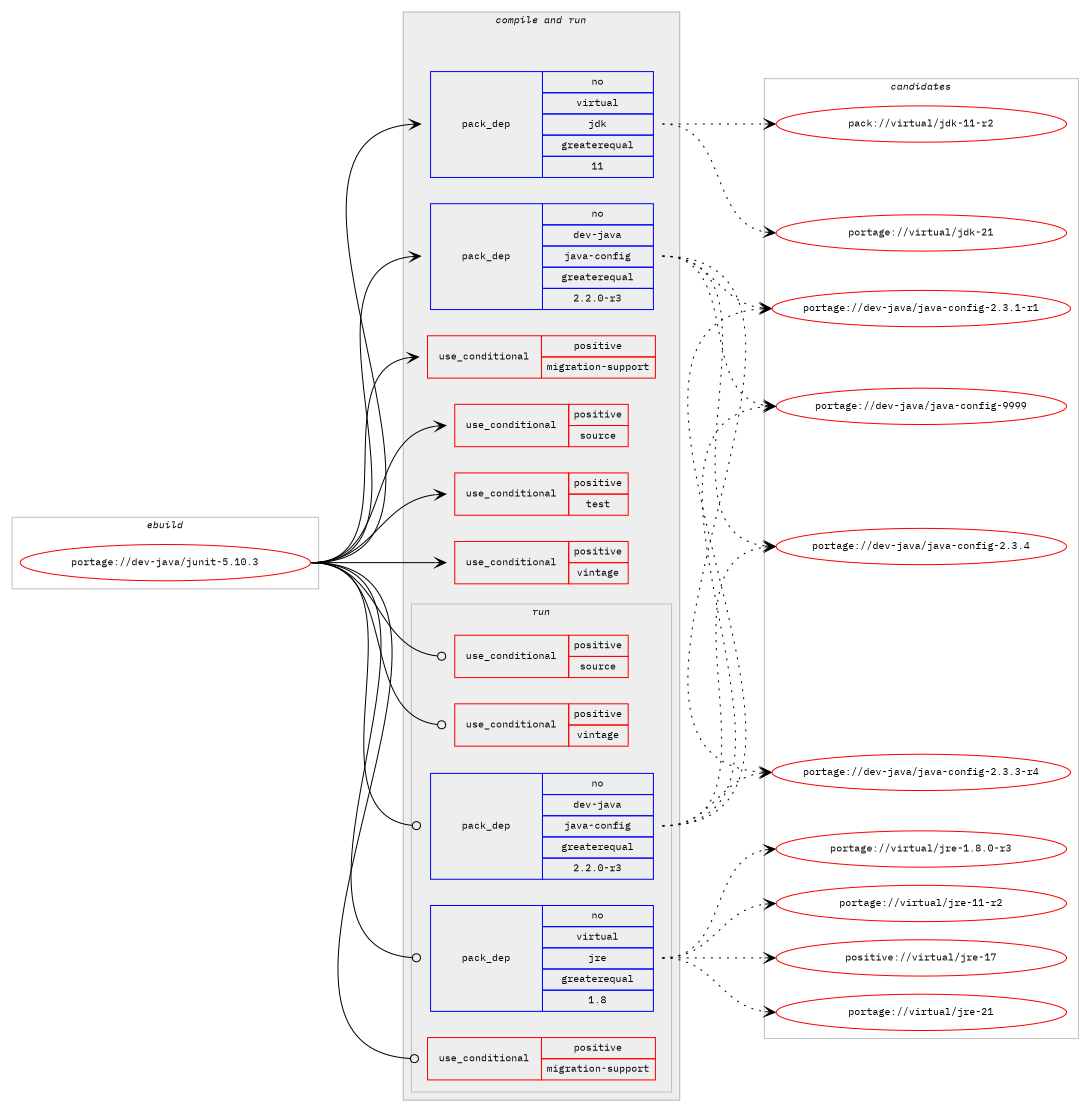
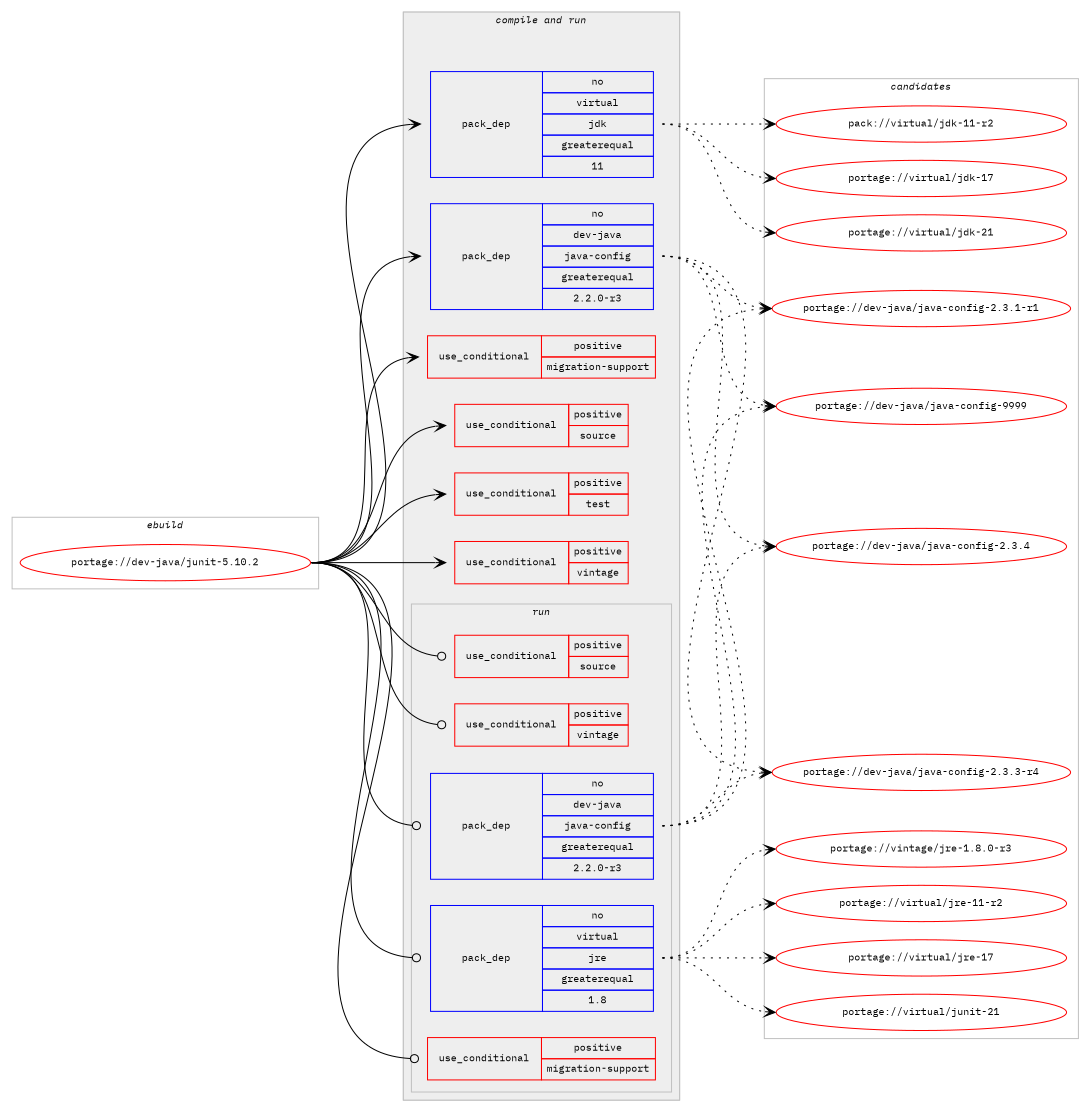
node "portage://virtual/jdk-17": added
node "portage://dev-java/junit-5.10.3": label "portage://dev-java/junit-5.10.3" -> "portage://dev-java/junit-5.10.2"
node "portage://virtual/jre-1.8.0-r3": label "portage://virtual/jre-1.8.0-r3" -> "portage://vintage/jre-1.8.0-r3"
node "positive://virtual/jre-17": label "positive://virtual/jre-17" -> "portage://virtual/jre-17"
node "portage://virtual/jre-21": label "portage://virtual/jre-21" -> "portage://virtual/junit-21"
